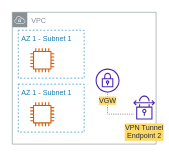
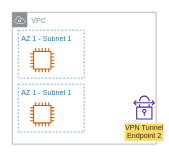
node "VGW": removed
edge "VGW" -- "VPN Tunnel Endpoint 2": removed
